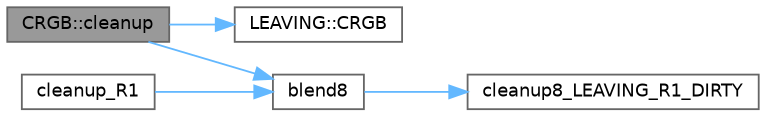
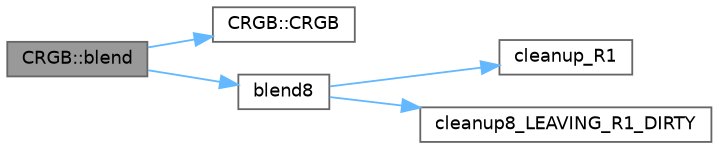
node "CRGB::cleanup": label "CRGB::cleanup" -> "CRGB::blend"
node "LEAVING::CRGB": label "LEAVING::CRGB" -> "CRGB::CRGB"
edge "cleanup_R1" -> "blend8": reversed
